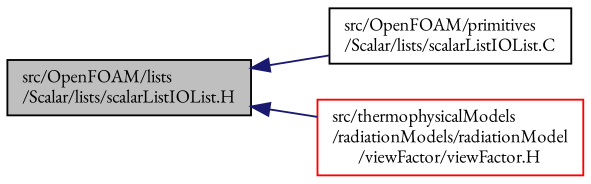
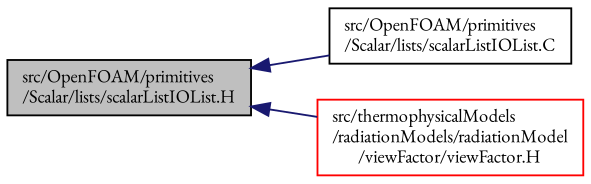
node "src/OpenFOAM/lists /Scalar/lists/scalarListIOList.H": label "src/OpenFOAM/lists /Scalar/lists/scalarListIOList.H" -> "src/OpenFOAM/primitives /Scalar/lists/scalarListIOList.H"
